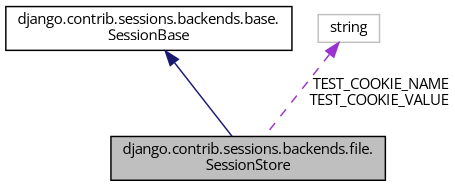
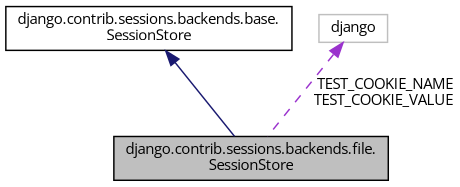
node "django.contrib.sessions.backends.base. SessionBase": label "django.contrib.sessions.backends.base. SessionBase" -> "django.contrib.sessions.backends.base. SessionStore"
node "string": label "string" -> "django"
